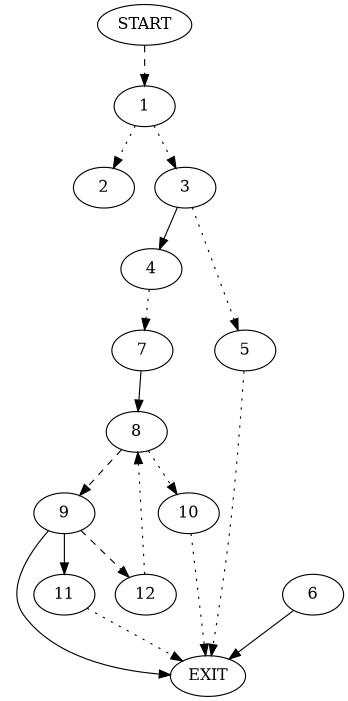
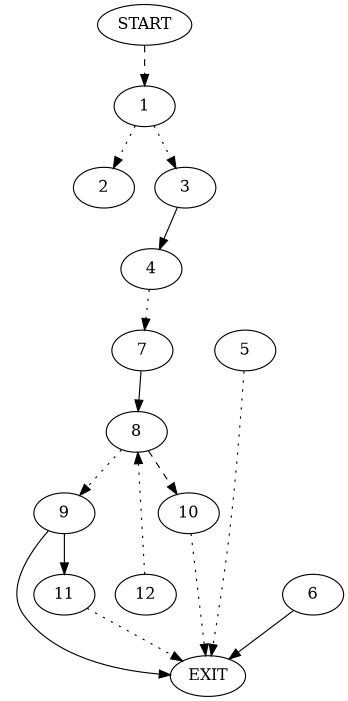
edge "3" -> "5": removed
edge "8" -> "9": style dashed -> dotted
edge "8" -> "10": style dotted -> dashed
edge "9" -> "12": removed
